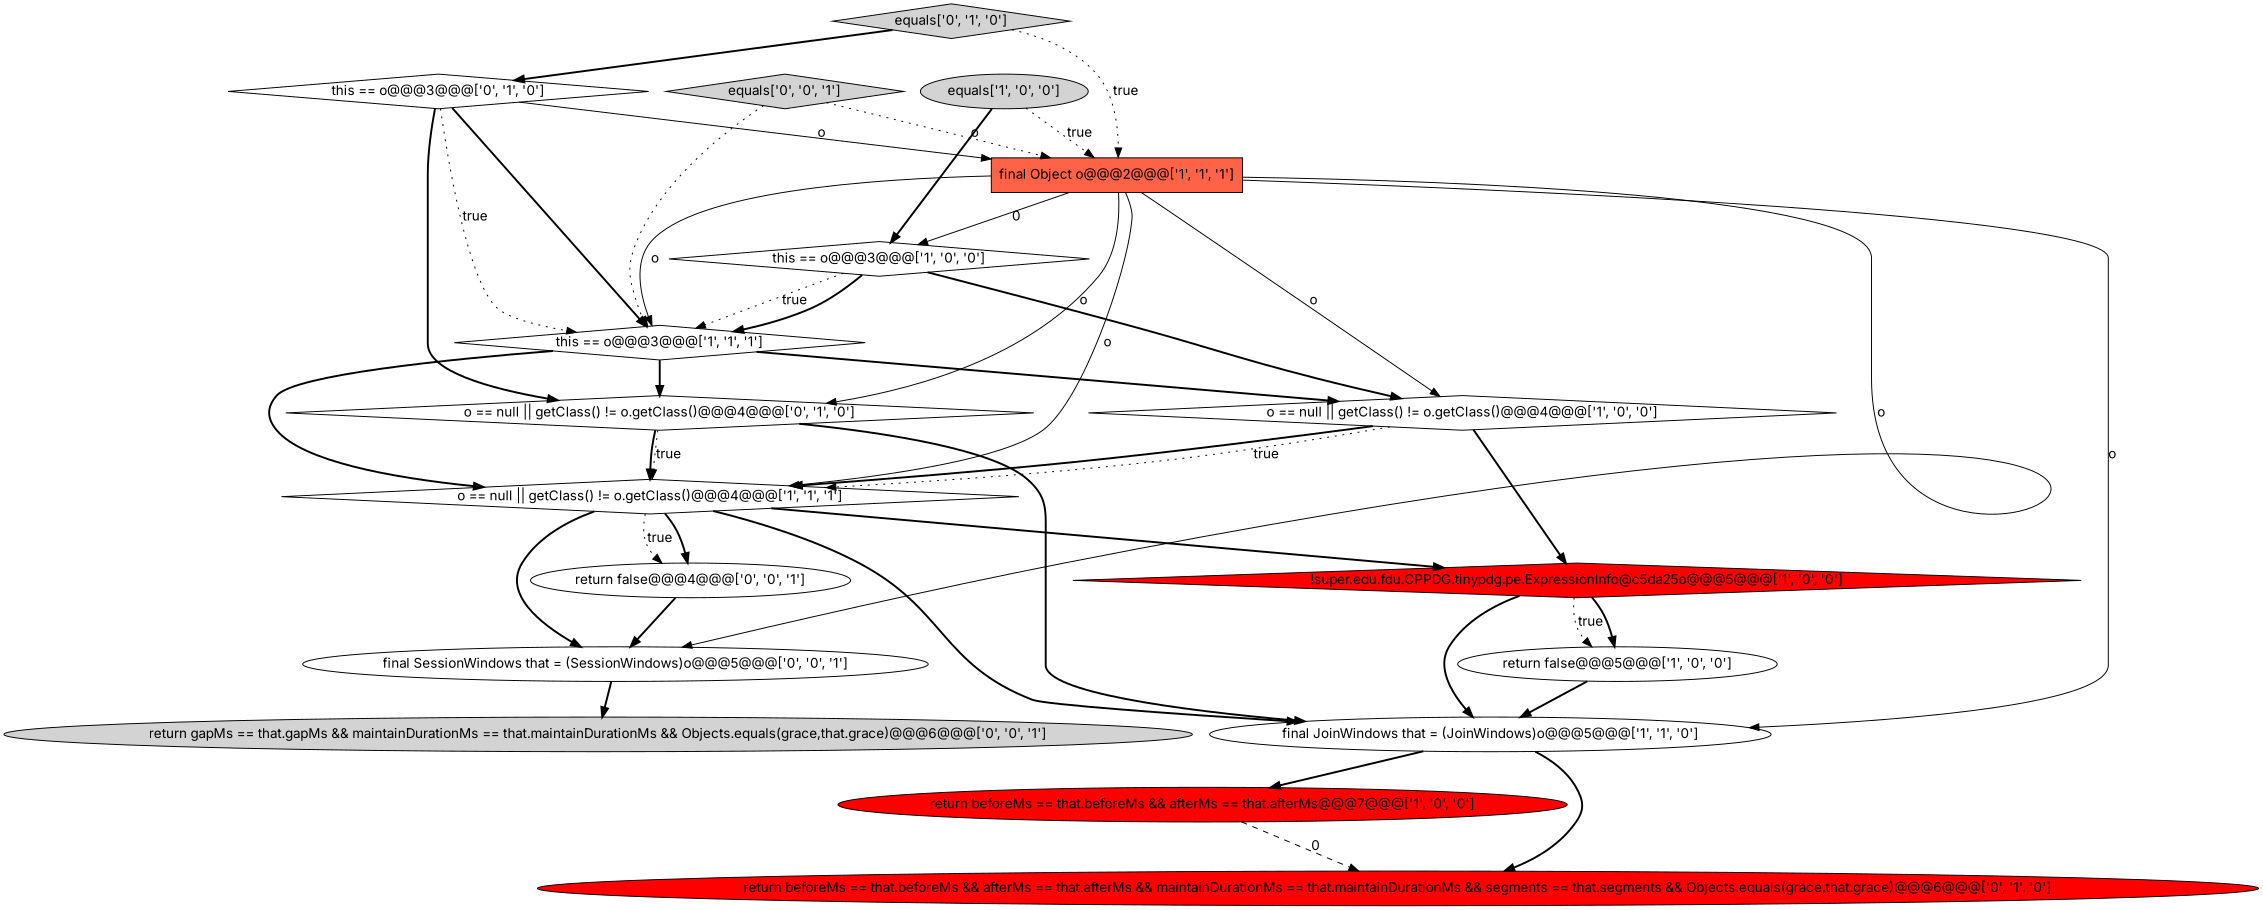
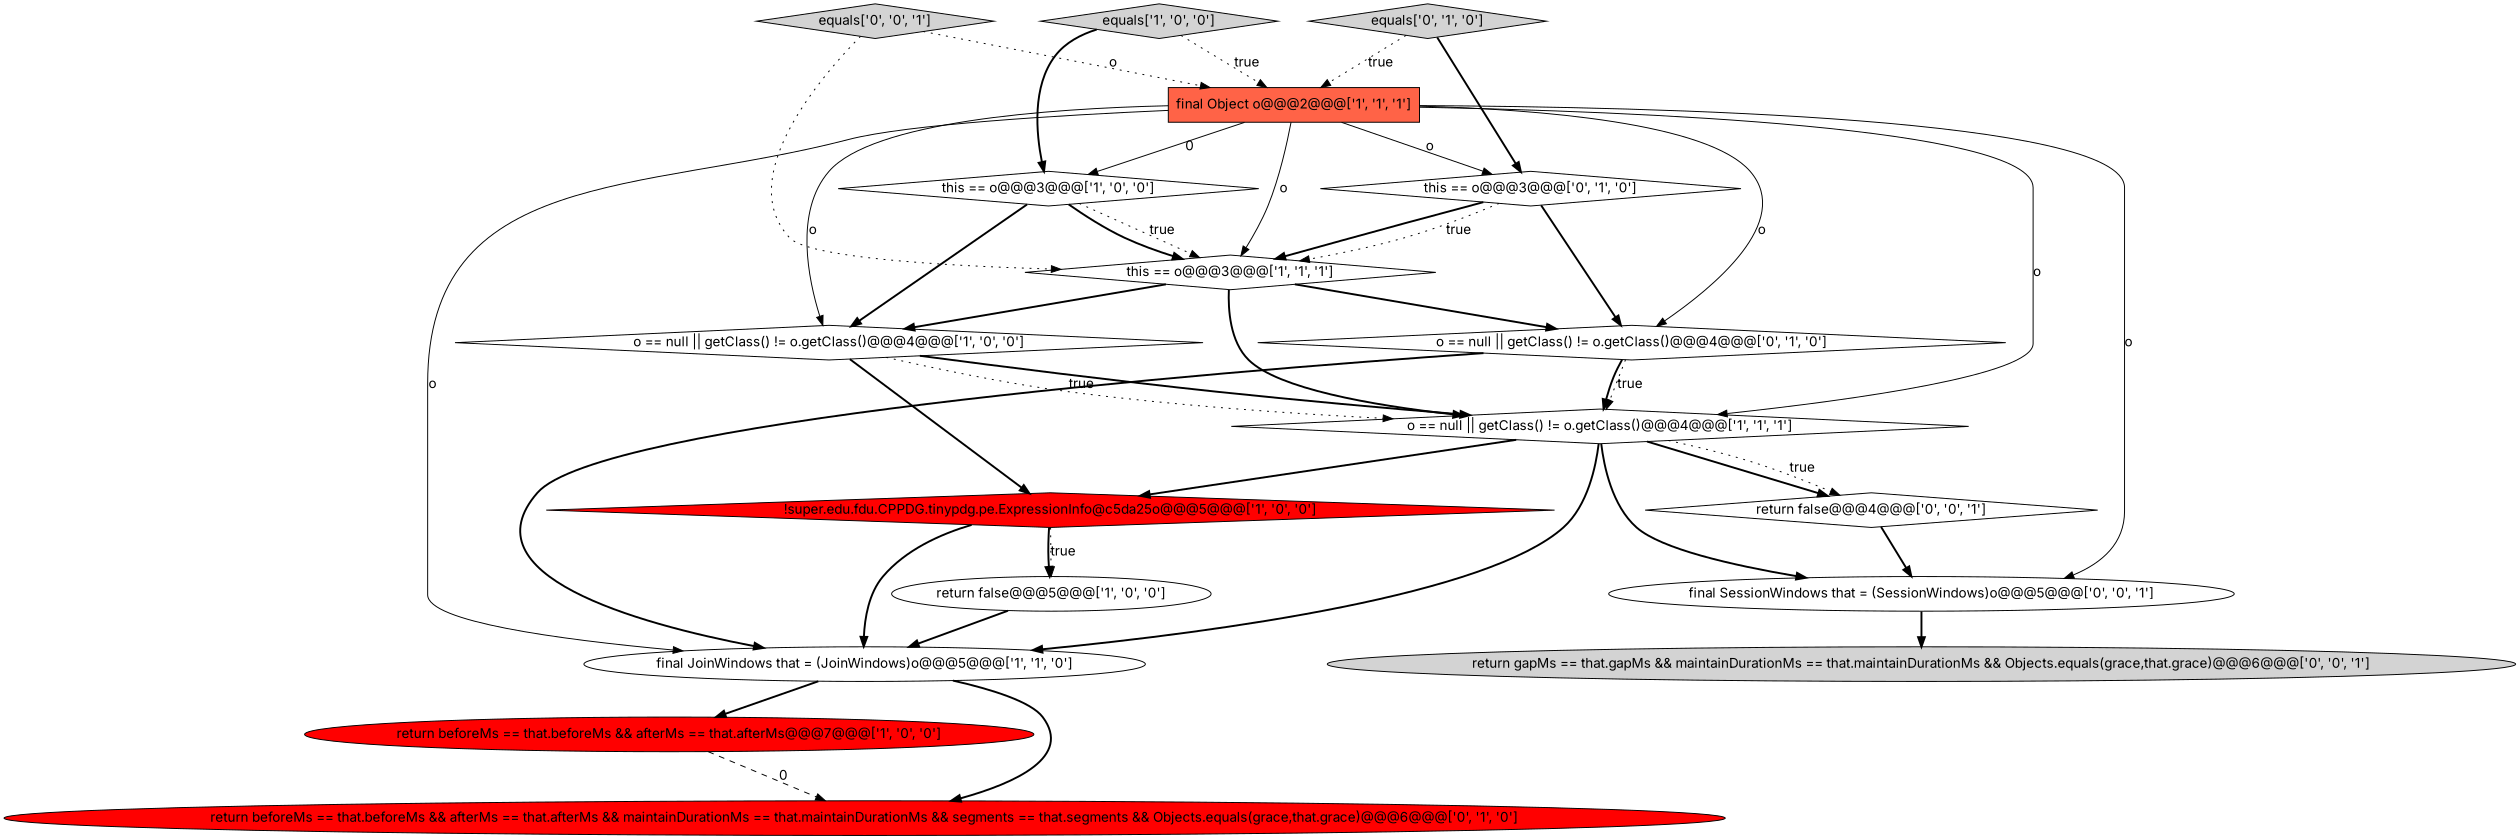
node "equals['1', '0', '0']": shape ellipse -> diamond
edge "this == o@@@3@@@['0', '1', '0']" -> "final Object o@@@2@@@['1', '1', '1']": reversed
node "return false@@@4@@@['0', '0', '1']": shape ellipse -> diamond
